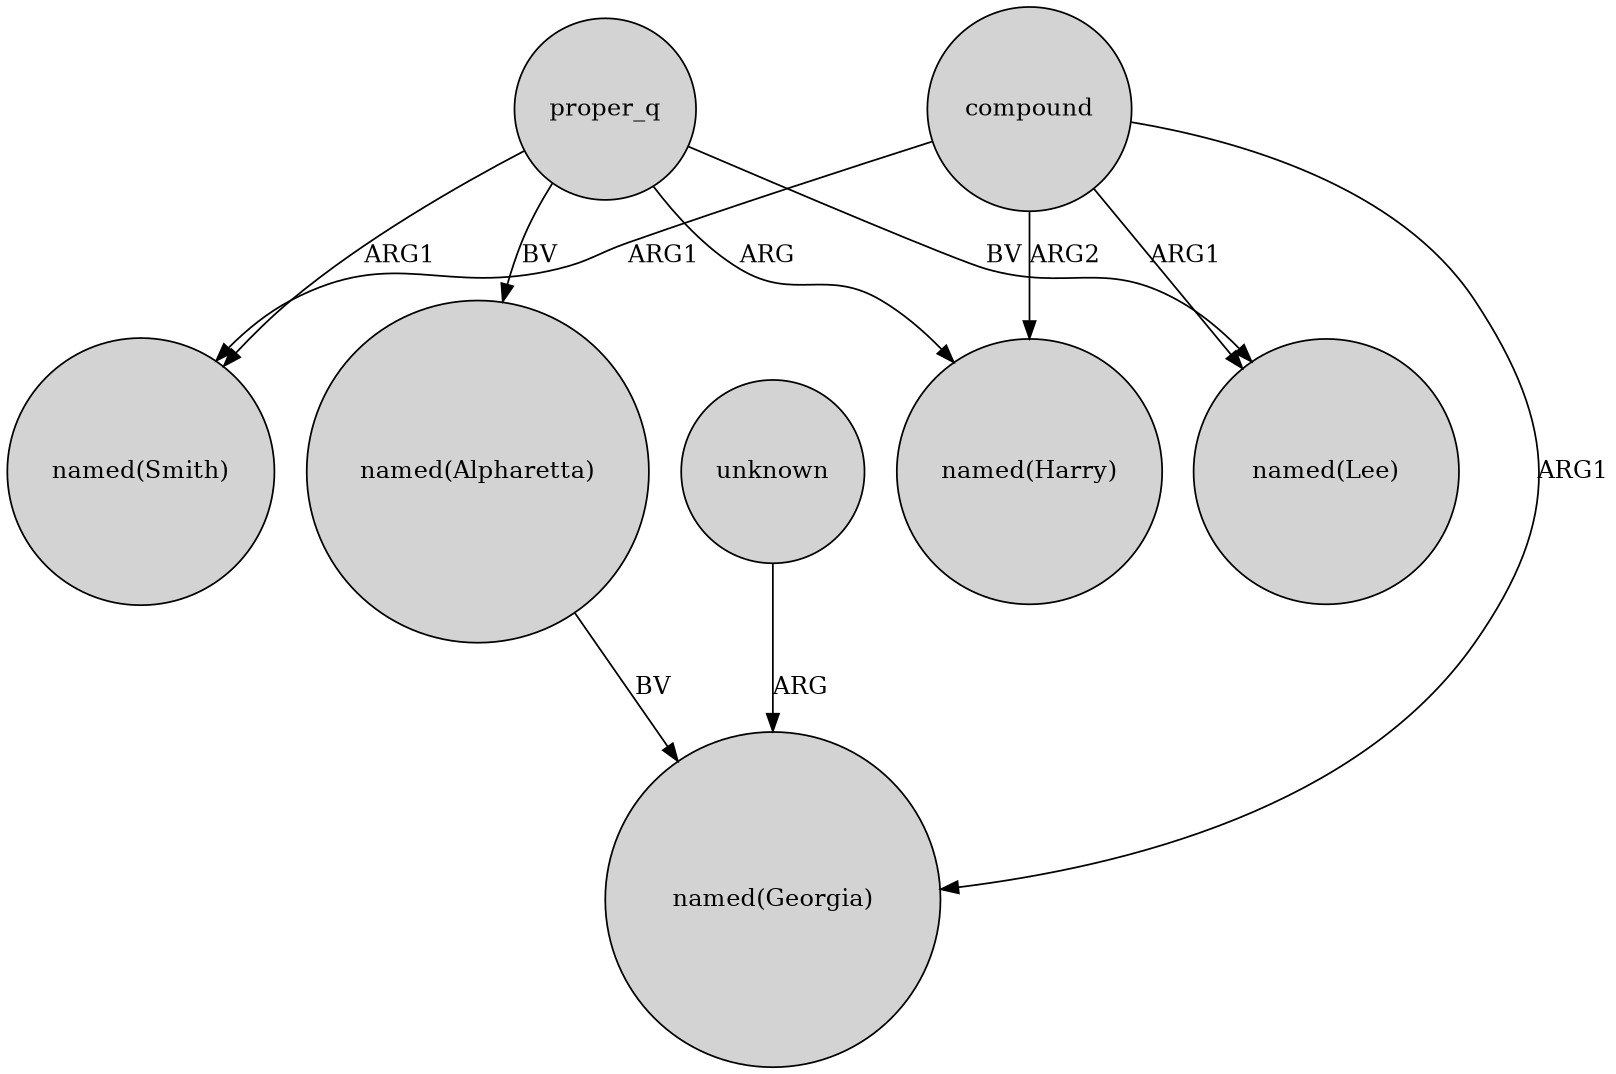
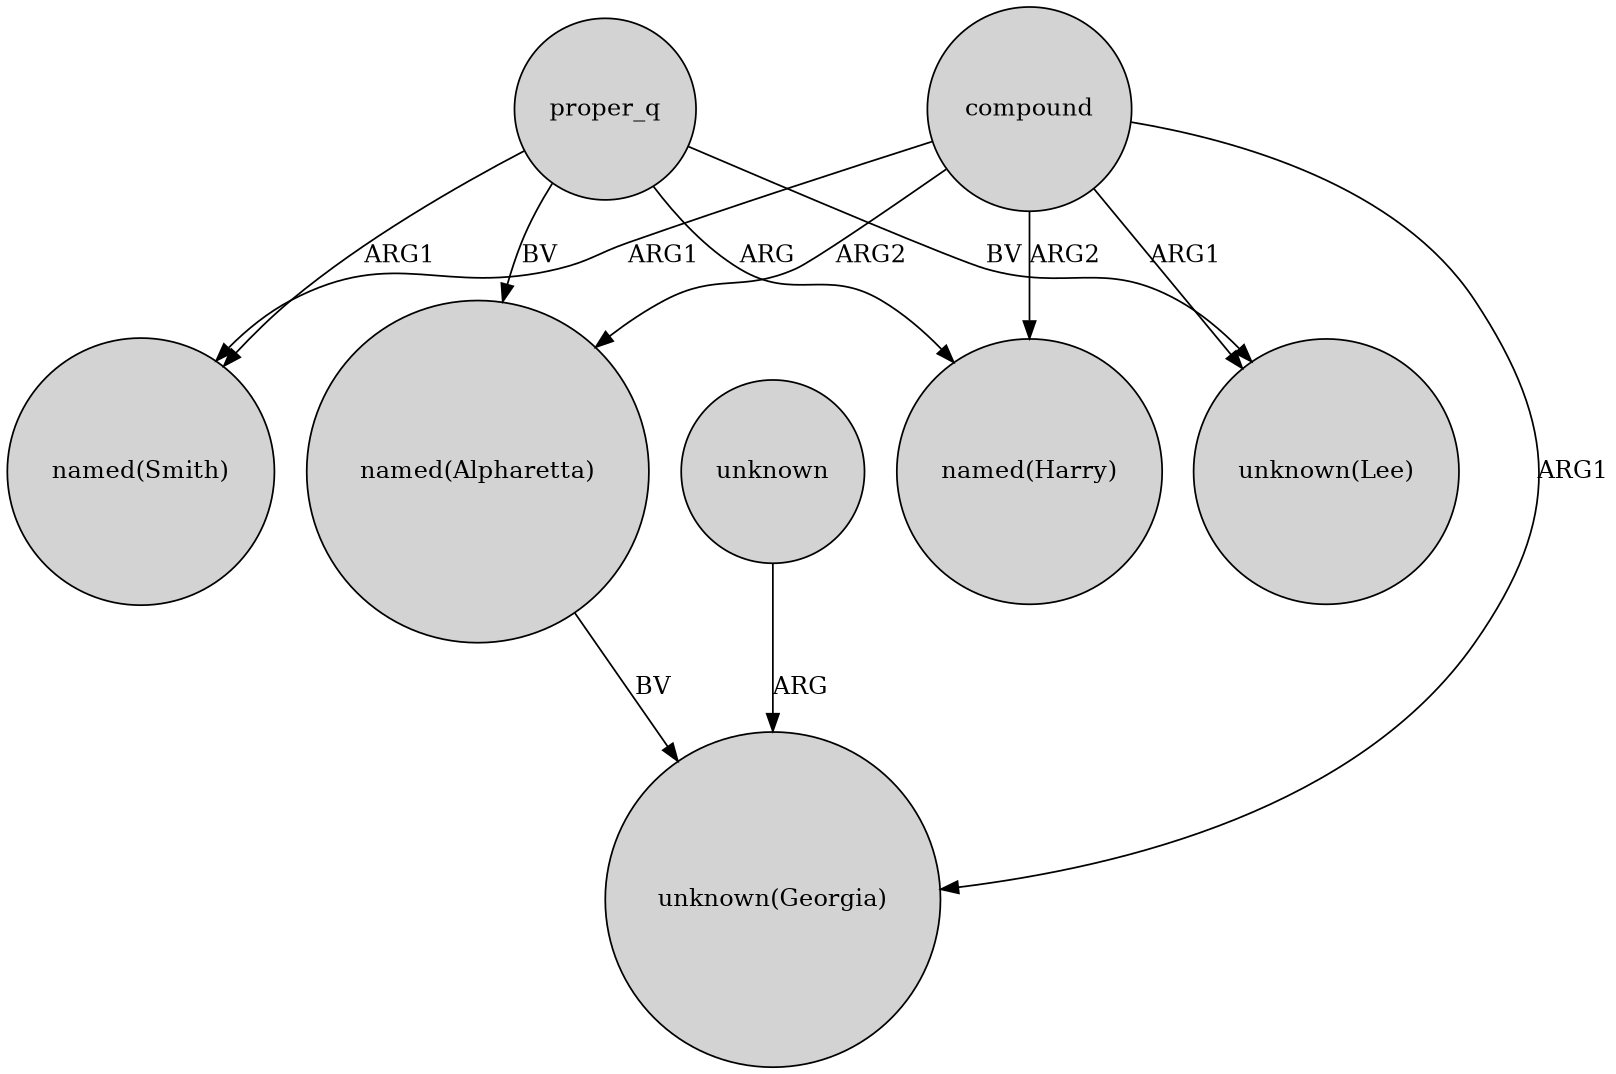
edge "compound" -> "named(Alpharetta)": added, label "ARG2"
node "named(Lee)": label "named(Lee)" -> "unknown(Lee)"
node "named(Georgia)": label "named(Georgia)" -> "unknown(Georgia)"
